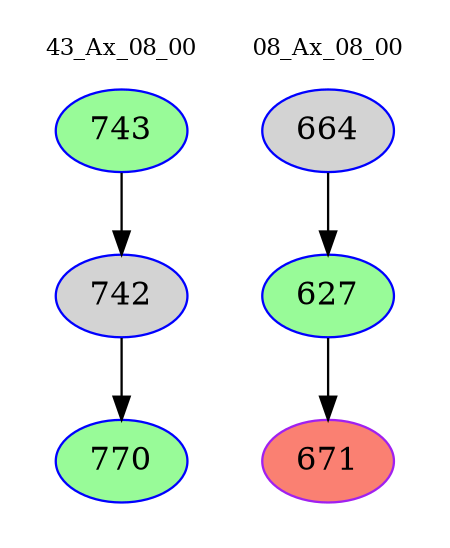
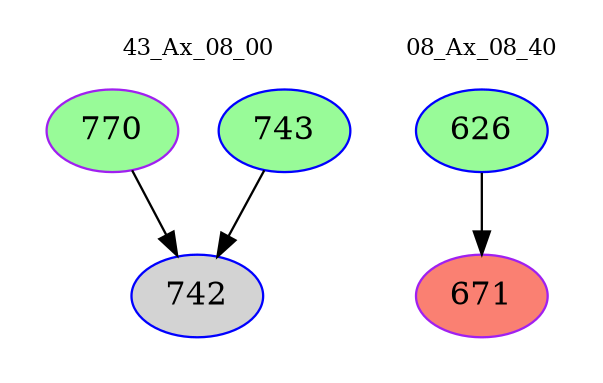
cluster "08_Ax_08_00": label "08_Ax_08_00" -> "08_Ax_08_40"
node "664": removed
node "627": label "627" -> "626"
edge "742" -> "770": reversed
node "770": color blue -> purple
